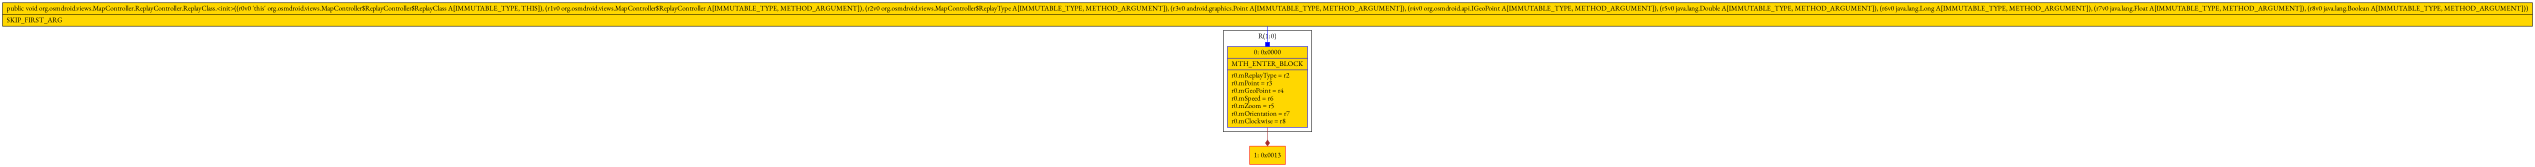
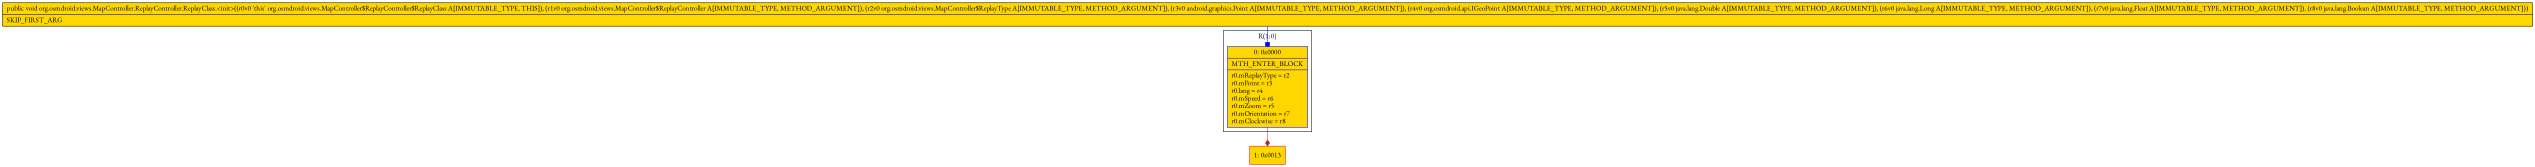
node "0: 0x0000": text "r0.mGeoPoint = r4" -> "r0.lang = r4"
